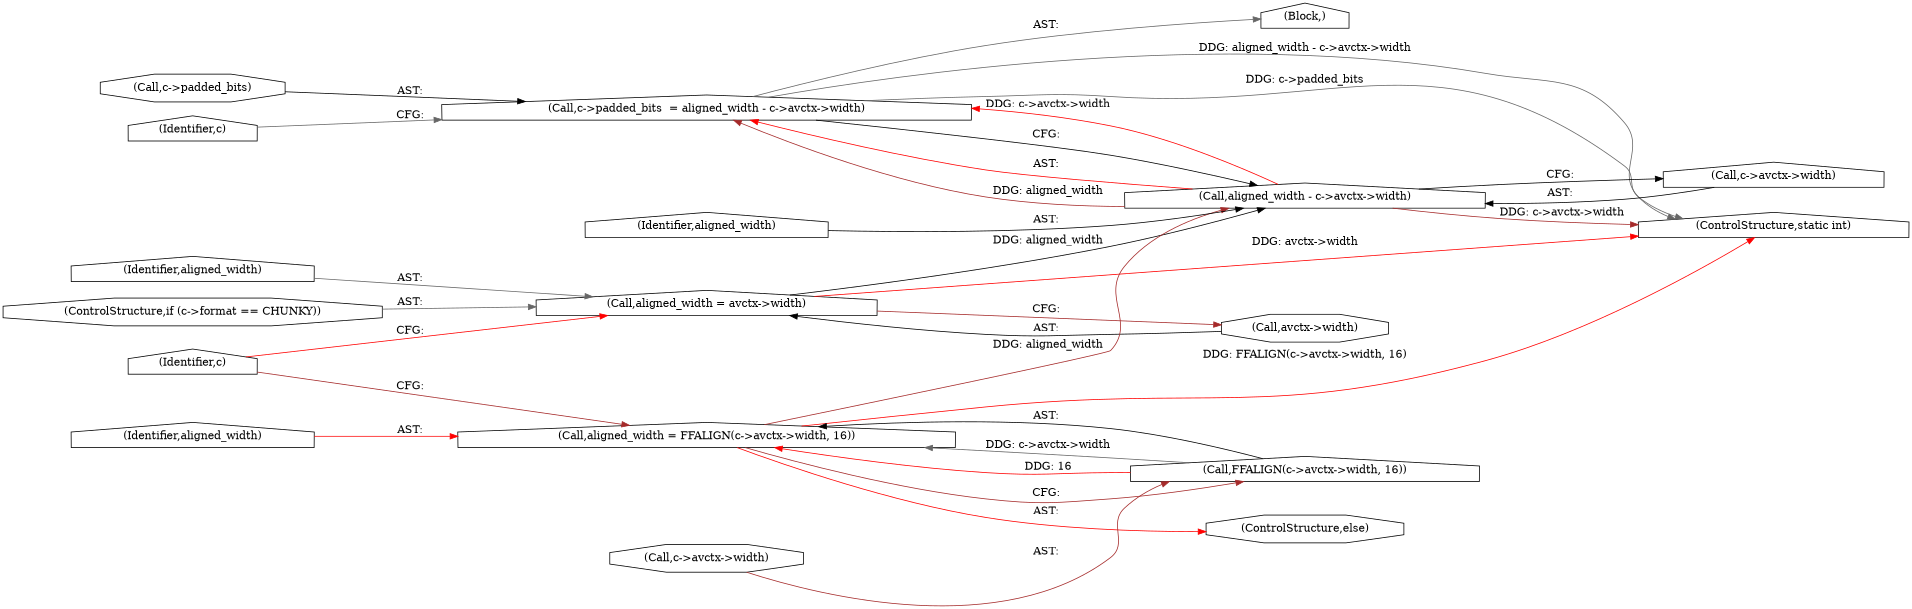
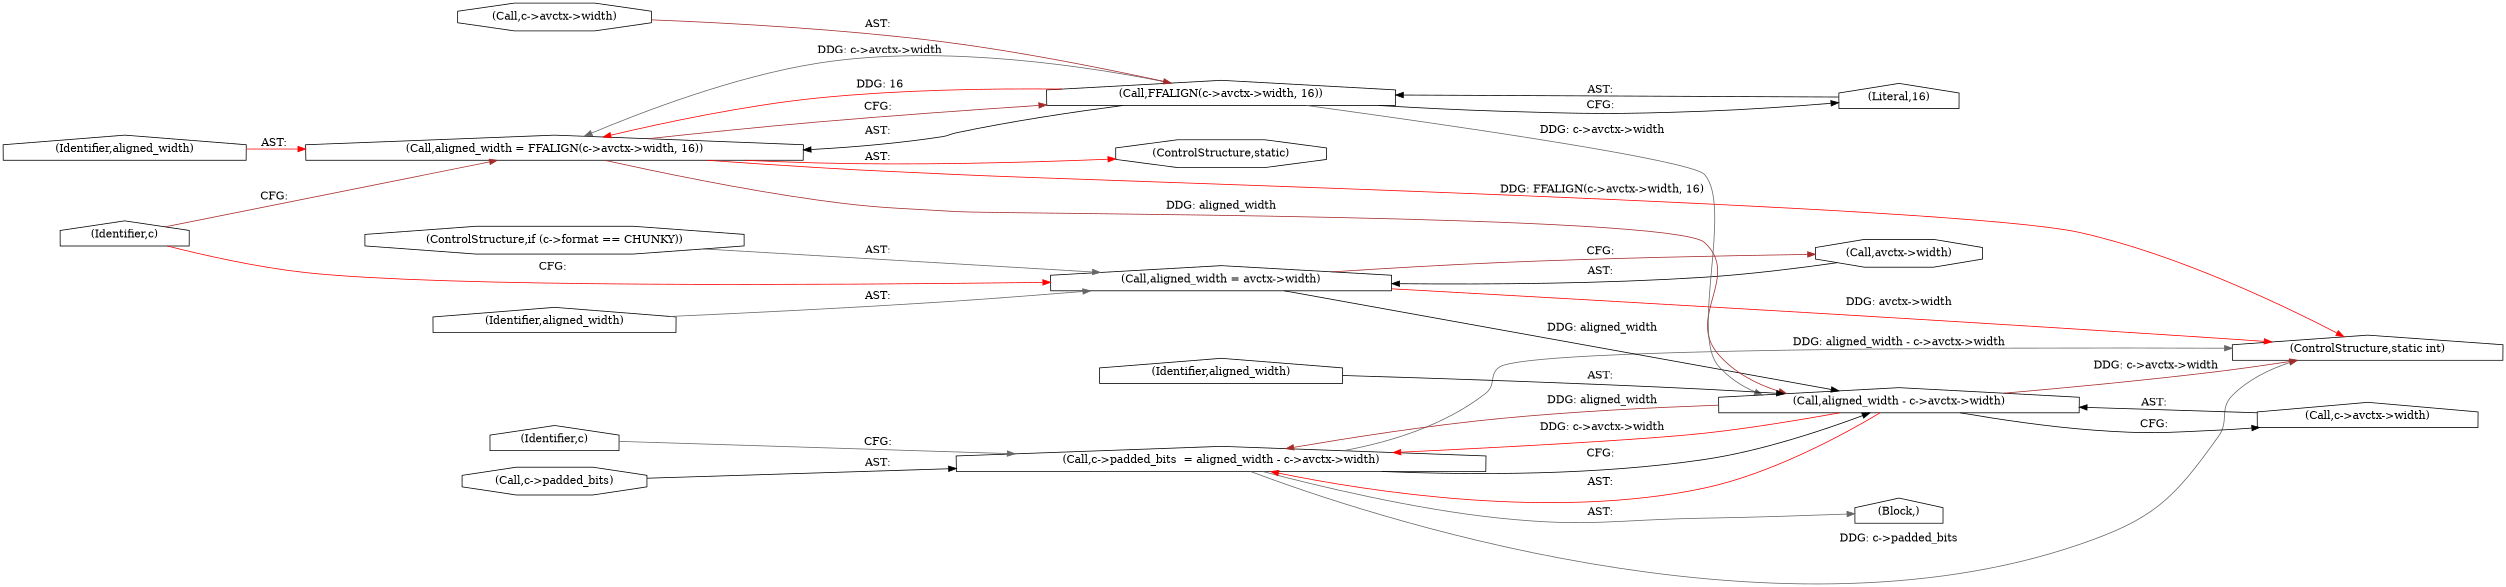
node "(Literal,16)": added
edge "(Call,FFALIGN(c->avctx->width, 16))" -> "(Call,aligned_width - c->avctx->width)": added, label "DDG: c->avctx->width"
node "(ControlStructure,else)": label "(ControlStructure,else)" -> "(ControlStructure,static)"
